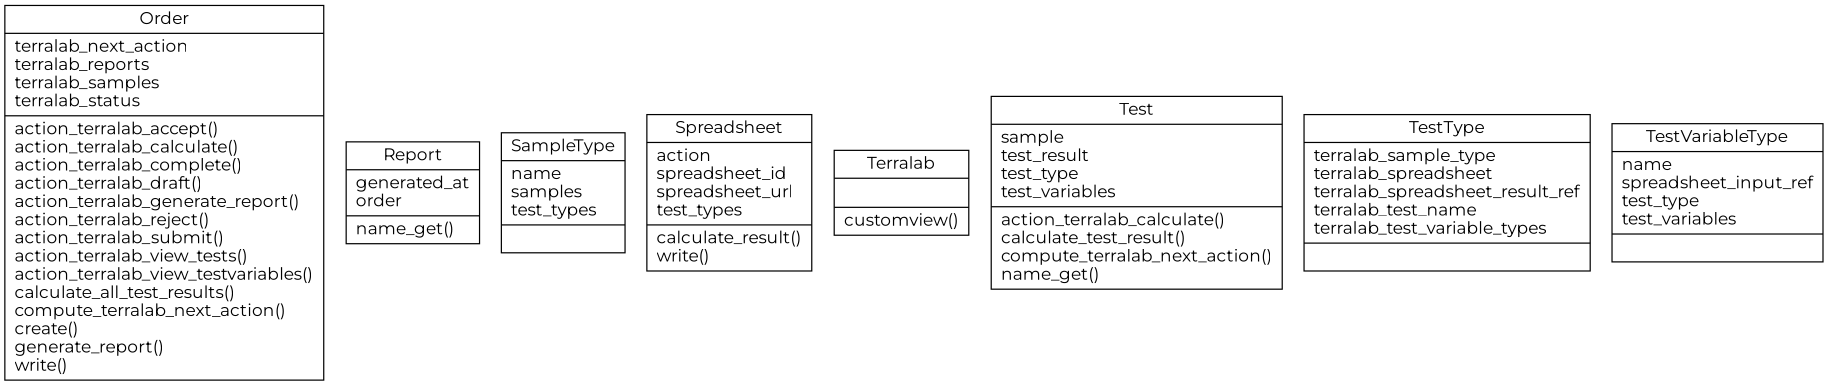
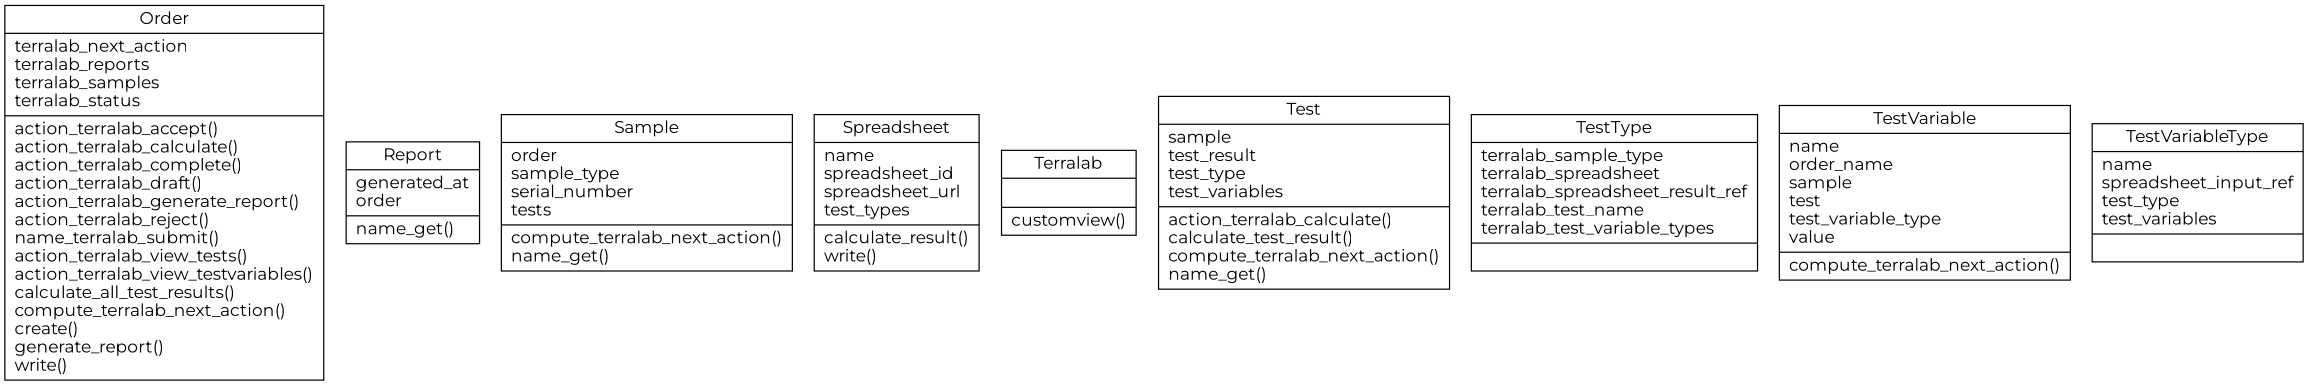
node "Spreadsheet": text "action" -> "name"
node "SampleType": removed
node "Sample": added
node "TestVariable": added
node "Order": text "action_terralab_submit()" -> "name_terralab_submit()"
